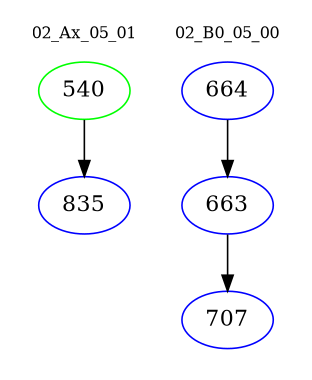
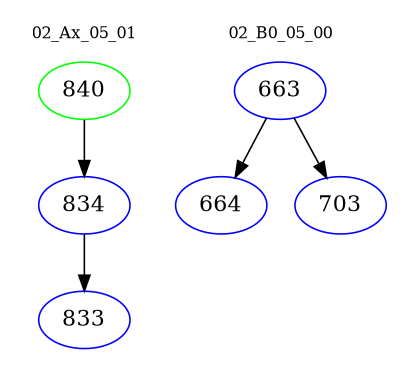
node "540": label "540" -> "840"
edge "664" -> "663": reversed
node "835": label "835" -> "834"
node "833": added
node "707": label "707" -> "703"
